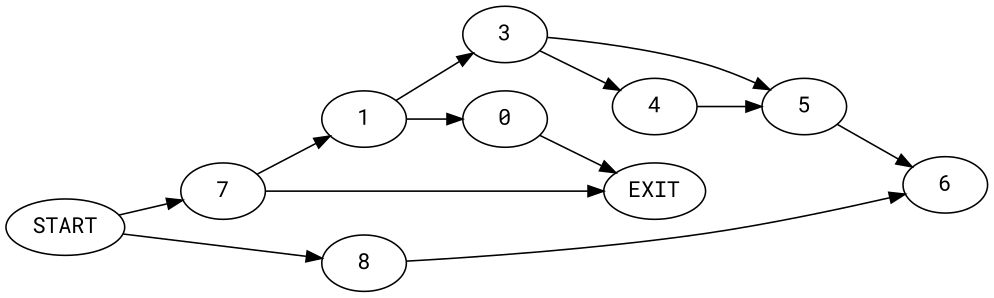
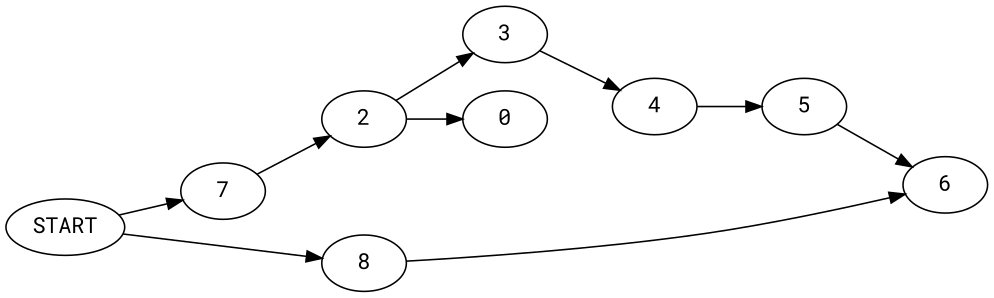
edge "3" -> "5": removed
node "1": label "1" -> "2"
node "EXIT": removed
